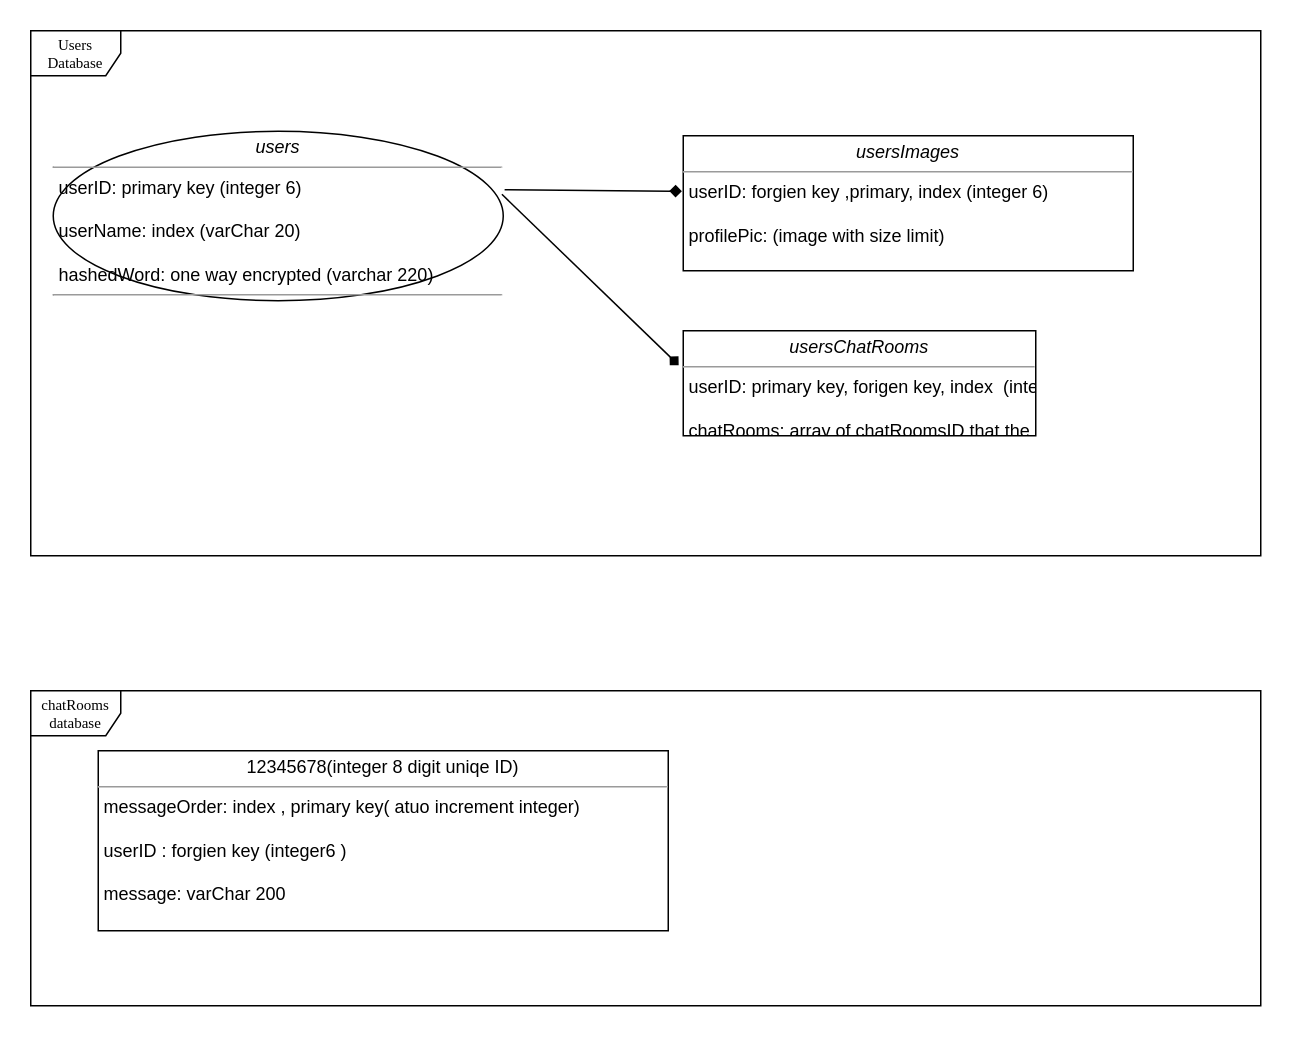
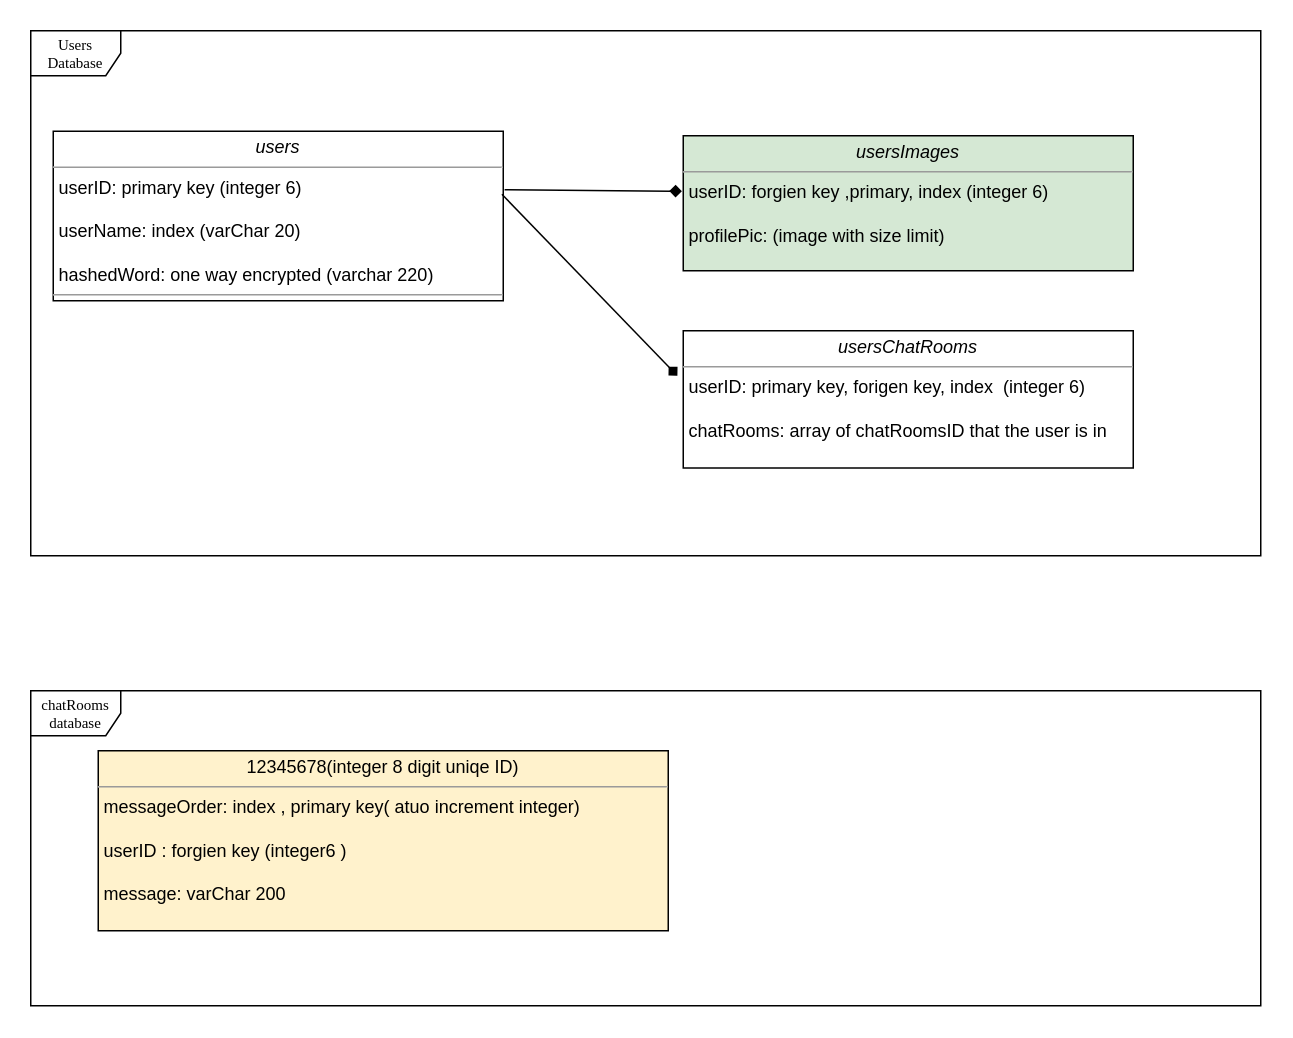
node "usersImages userID: forgien key ,primary, index (integer 6) profilePic: (image with size limit)": fillcolor #ffffff -> #d5e8d4
node "users userID: primary key (integer 6) userName: index (varChar 20) hashedWord: one way encrypted (varchar 220)": shape ellipse -> rectangle
node "usersChatRooms userID: primary key, forigen key, index (integer 6) chatRooms: array of chatRoomsID that the user is in": size 353x105 -> 450x137
node "12345678(integer 8 digit uniqe ID) messageOrder: index , primary key( atuo increment integer) userID : forgien key (integer6 ) message: varChar 200": fillcolor #ffffff -> #fff2cc
